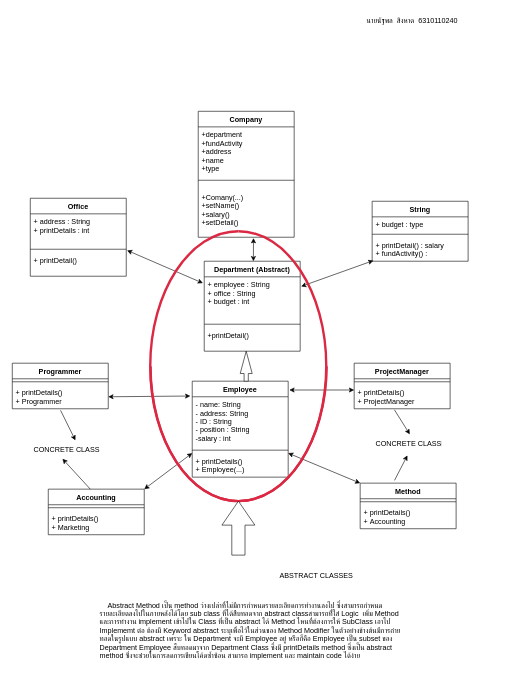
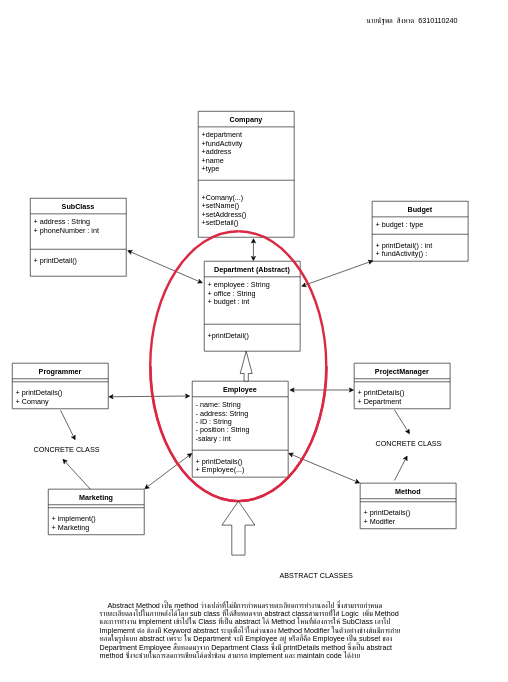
node "+Comany(...) +setName() +salary() +setDetail()": label "+Comany(...) +setName() +salary() +setDetail()" -> "+Comany(...) +setName() +setAddress() +setDetail()"
node "Office": label "Office" -> "SubClass"
node "String": label "String" -> "Budget"
node "+ address : String + printDetails : int": label "+ address : String + printDetails : int" -> "+ address : String + phoneNumber : int"
node "+ printDetail() : salary + fundActivity() :": label "+ printDetail() : salary + fundActivity() :" -> "+ printDetail() : int + fundActivity() :"
node "+ printDetails() + Programmer": label "+ printDetails() + Programmer" -> "+ printDetails() + Comany"
node "+ printDetails() + ProjectManager": label "+ printDetails() + ProjectManager" -> "+ printDetails() + Department"
node "Accounting": label "Accounting" -> "Marketing"
node "+ printDetails() + Accounting": label "+ printDetails() + Accounting" -> "+ printDetails() + Modifier"
node "+ printDetails() + Marketing": label "+ printDetails() + Marketing" -> "+ implement() + Marketing"
